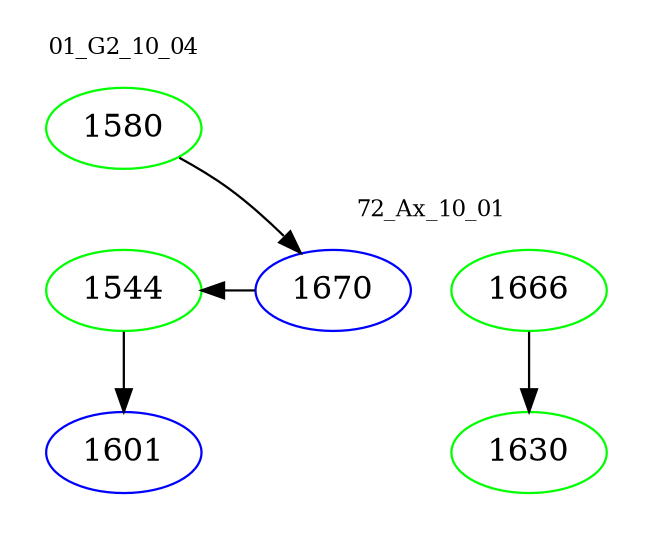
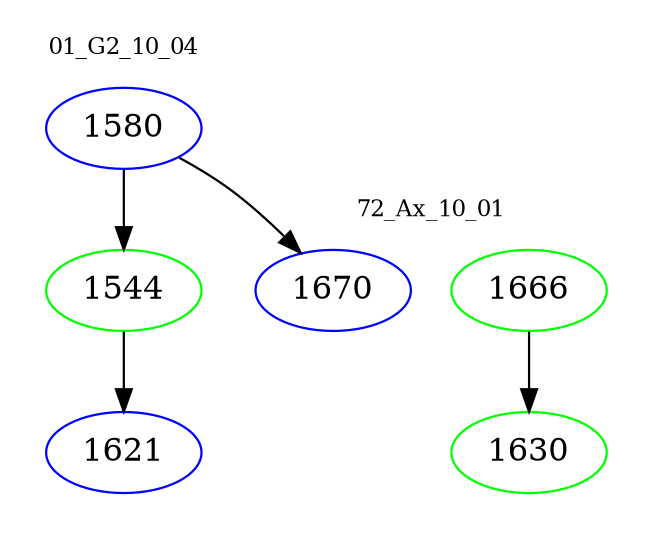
node "1580": color green -> blue
edge "1670" -> "1544": now "1580" -> "1544"
node "1601": label "1601" -> "1621"
